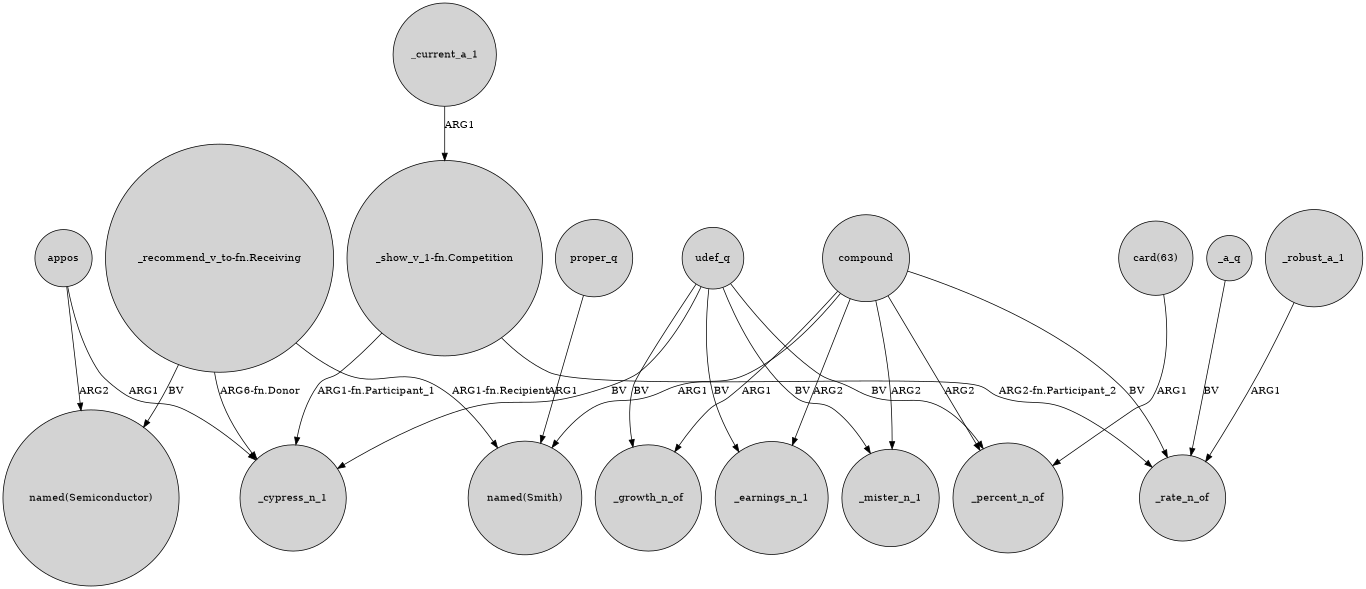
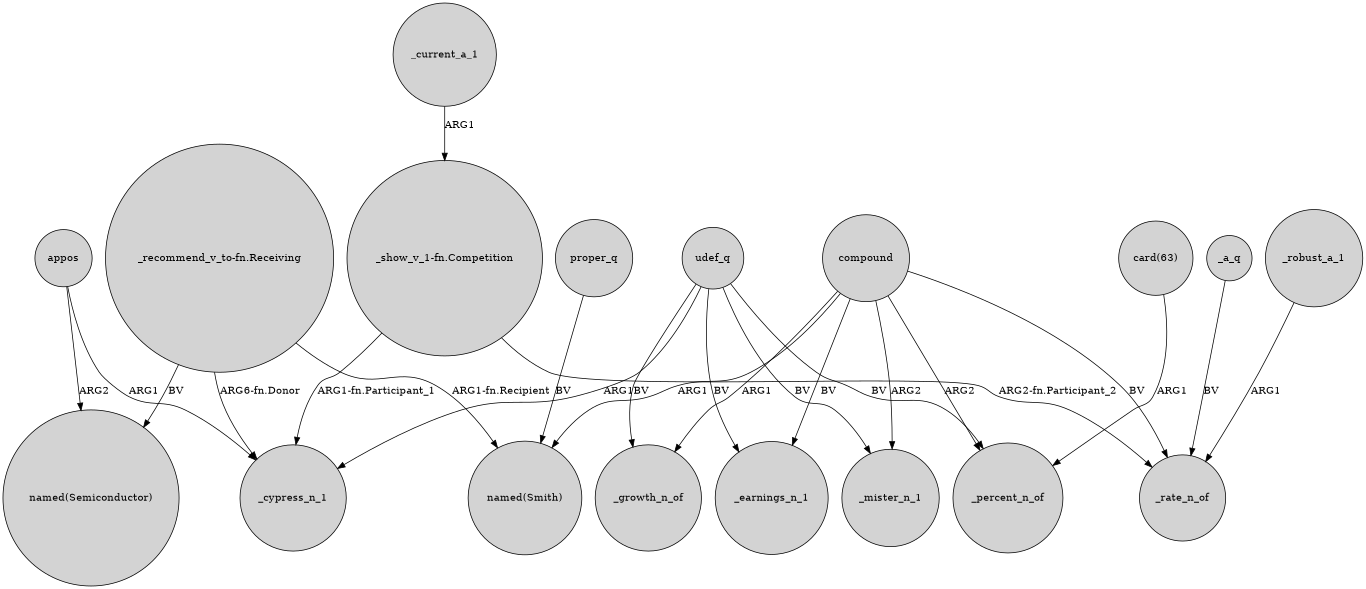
edge "proper_q" -> "named(Smith)": label "ARG1" -> "BV"
edge "udef_q" -> "_cypress_n_1": label "BV" -> "ARG1"
edge "compound" -> "_earnings_n_1": label "ARG2" -> "BV"
